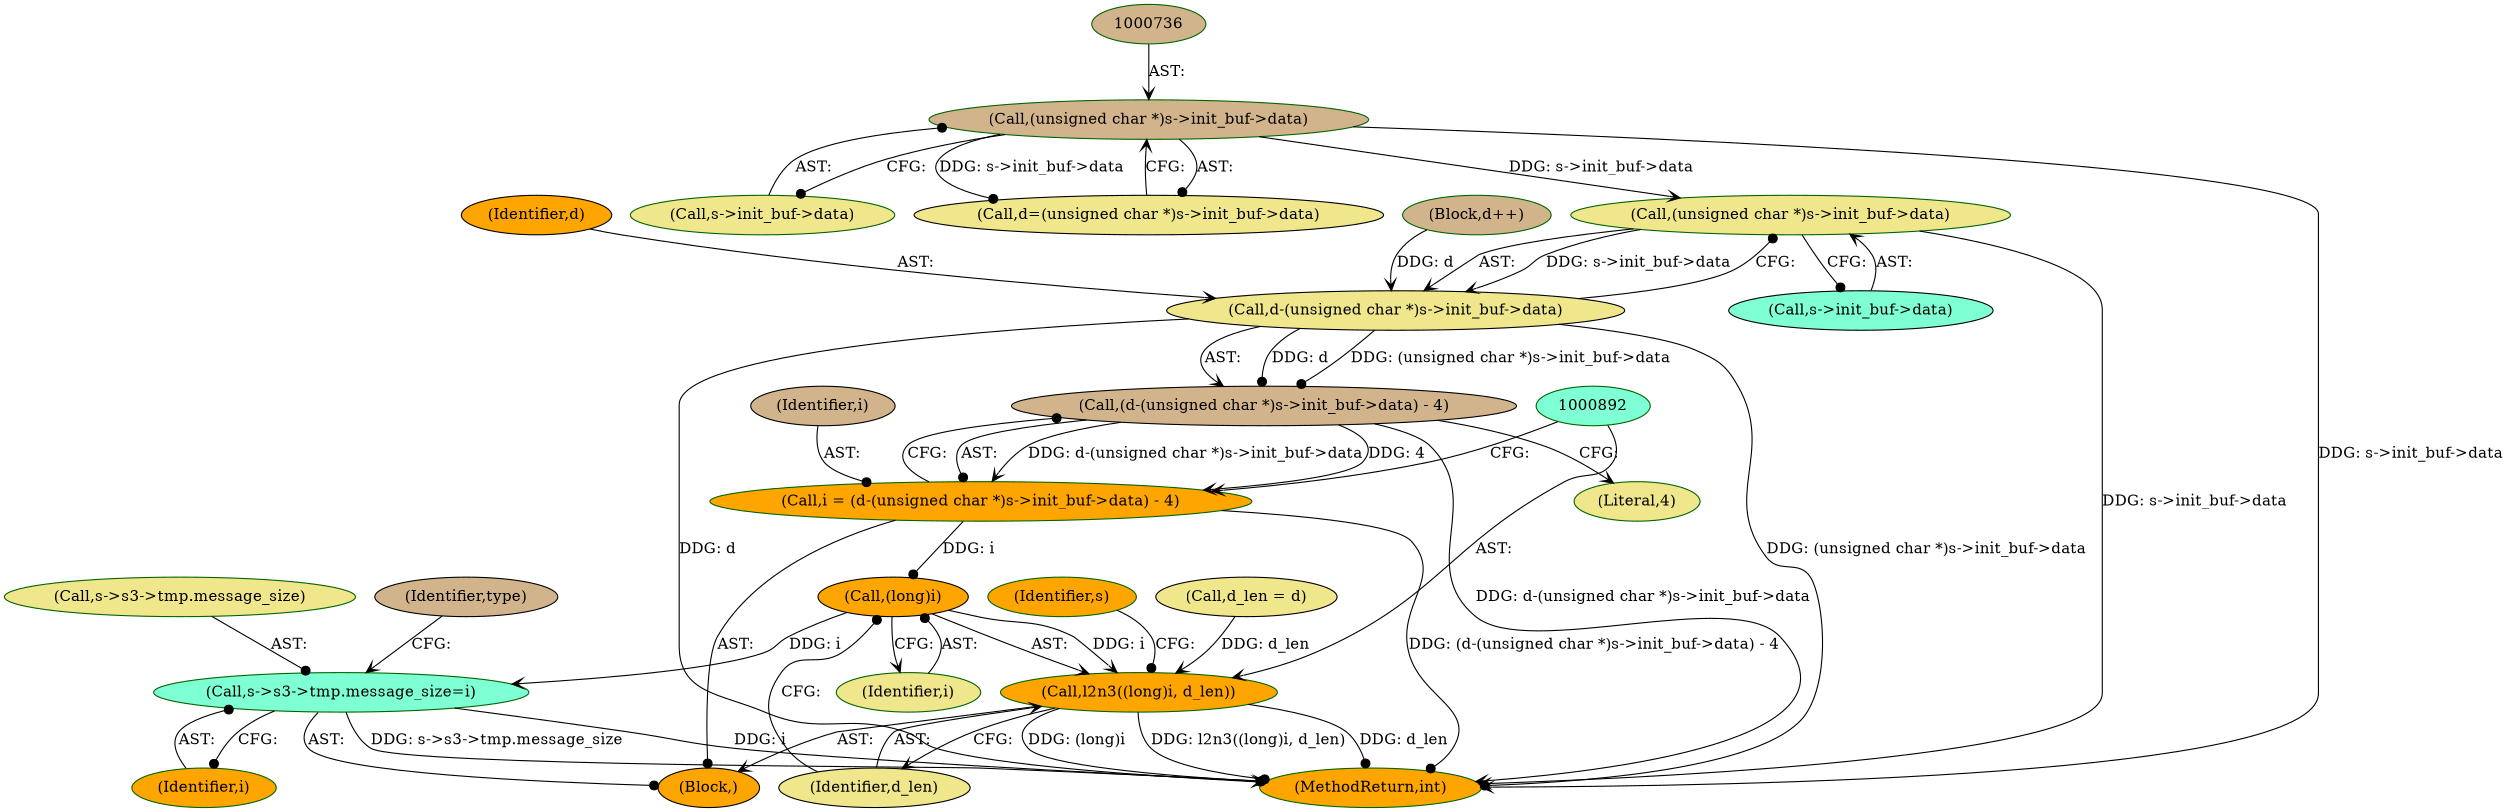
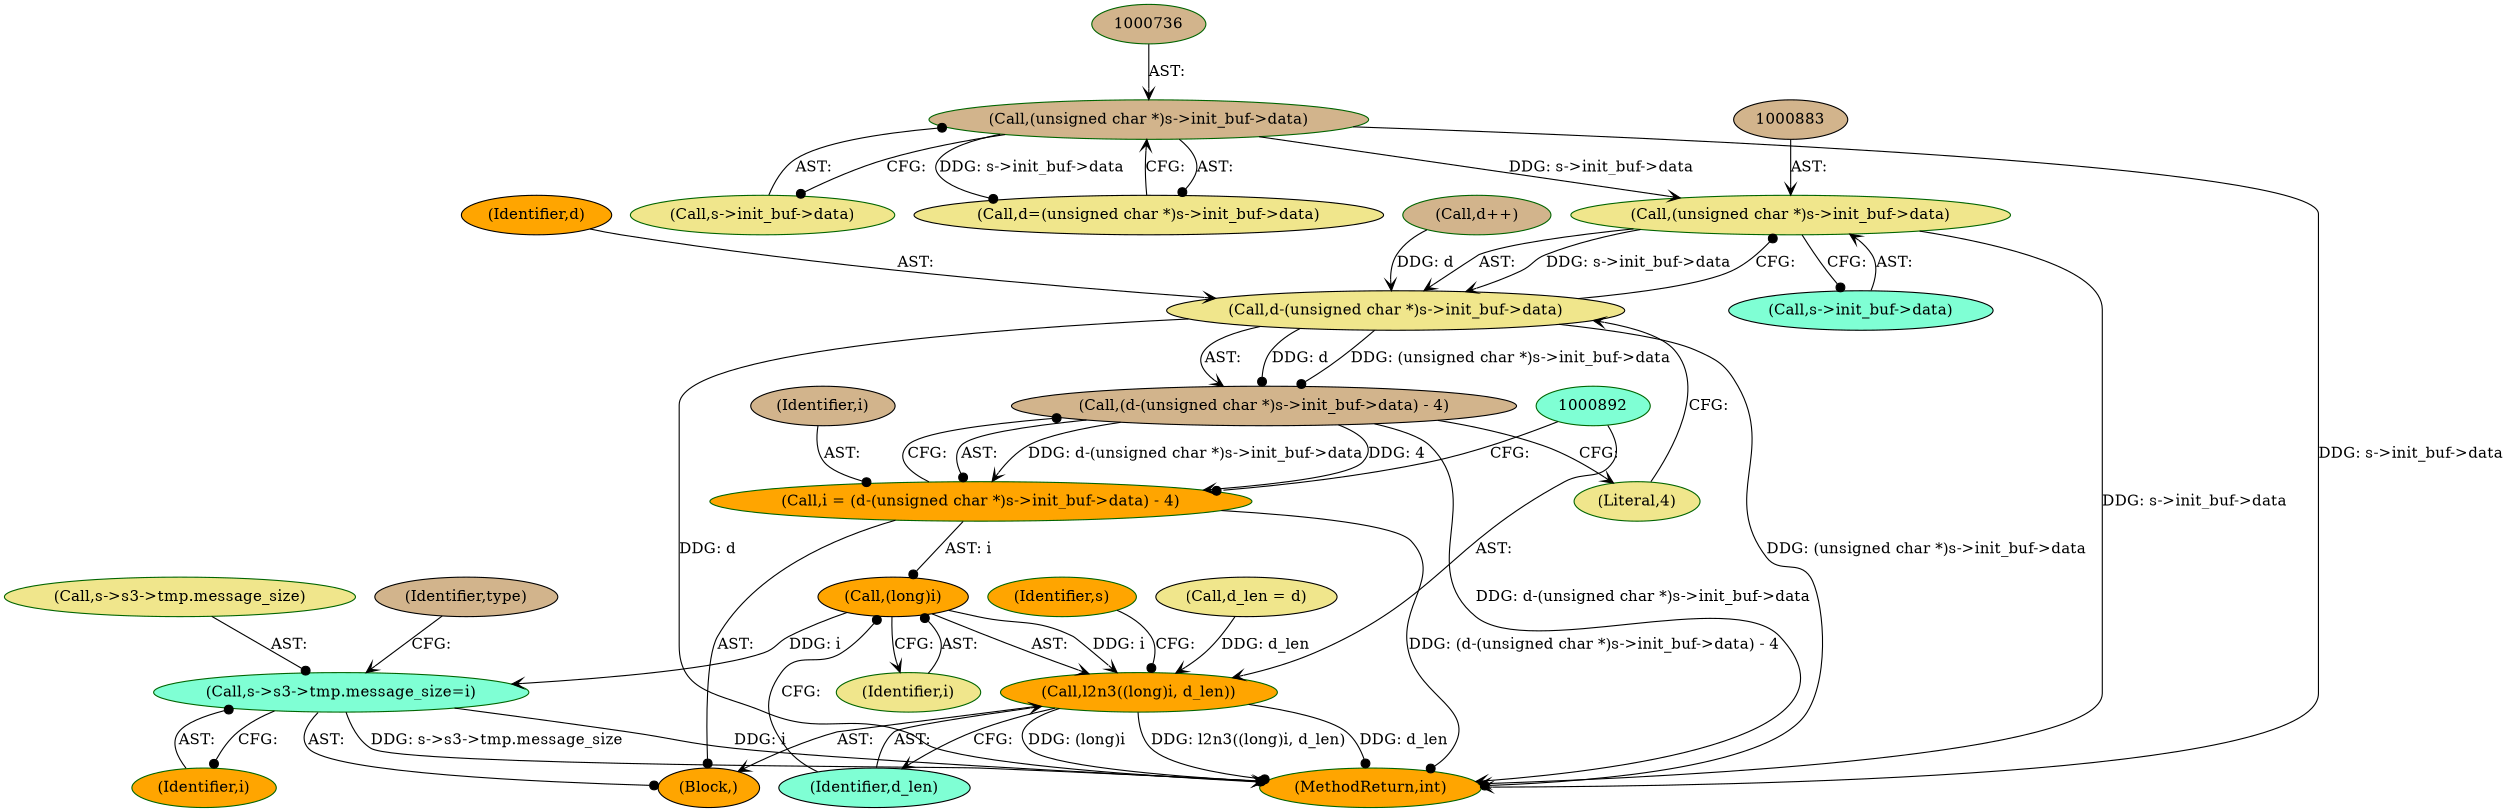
node "1000883": added
node "(Block,d++)": label "(Block,d++)" -> "(Call,d++)"
edge "(Literal,4)" -> "(Call,d-(unsigned char *)s->init_buf->data)": added, label "CFG:"
edge "1000892" -> "(Call,i = (d-(unsigned char *)s->init_buf->data) - 4)": arrowhead vee -> dot
edge "(Call,i = (d-(unsigned char *)s->init_buf->data) - 4)" -> "(Call,(long)i)": label "DDG: i" -> "AST: i"
node "(Identifier,d_len)": fillcolor khaki -> aquamarine
